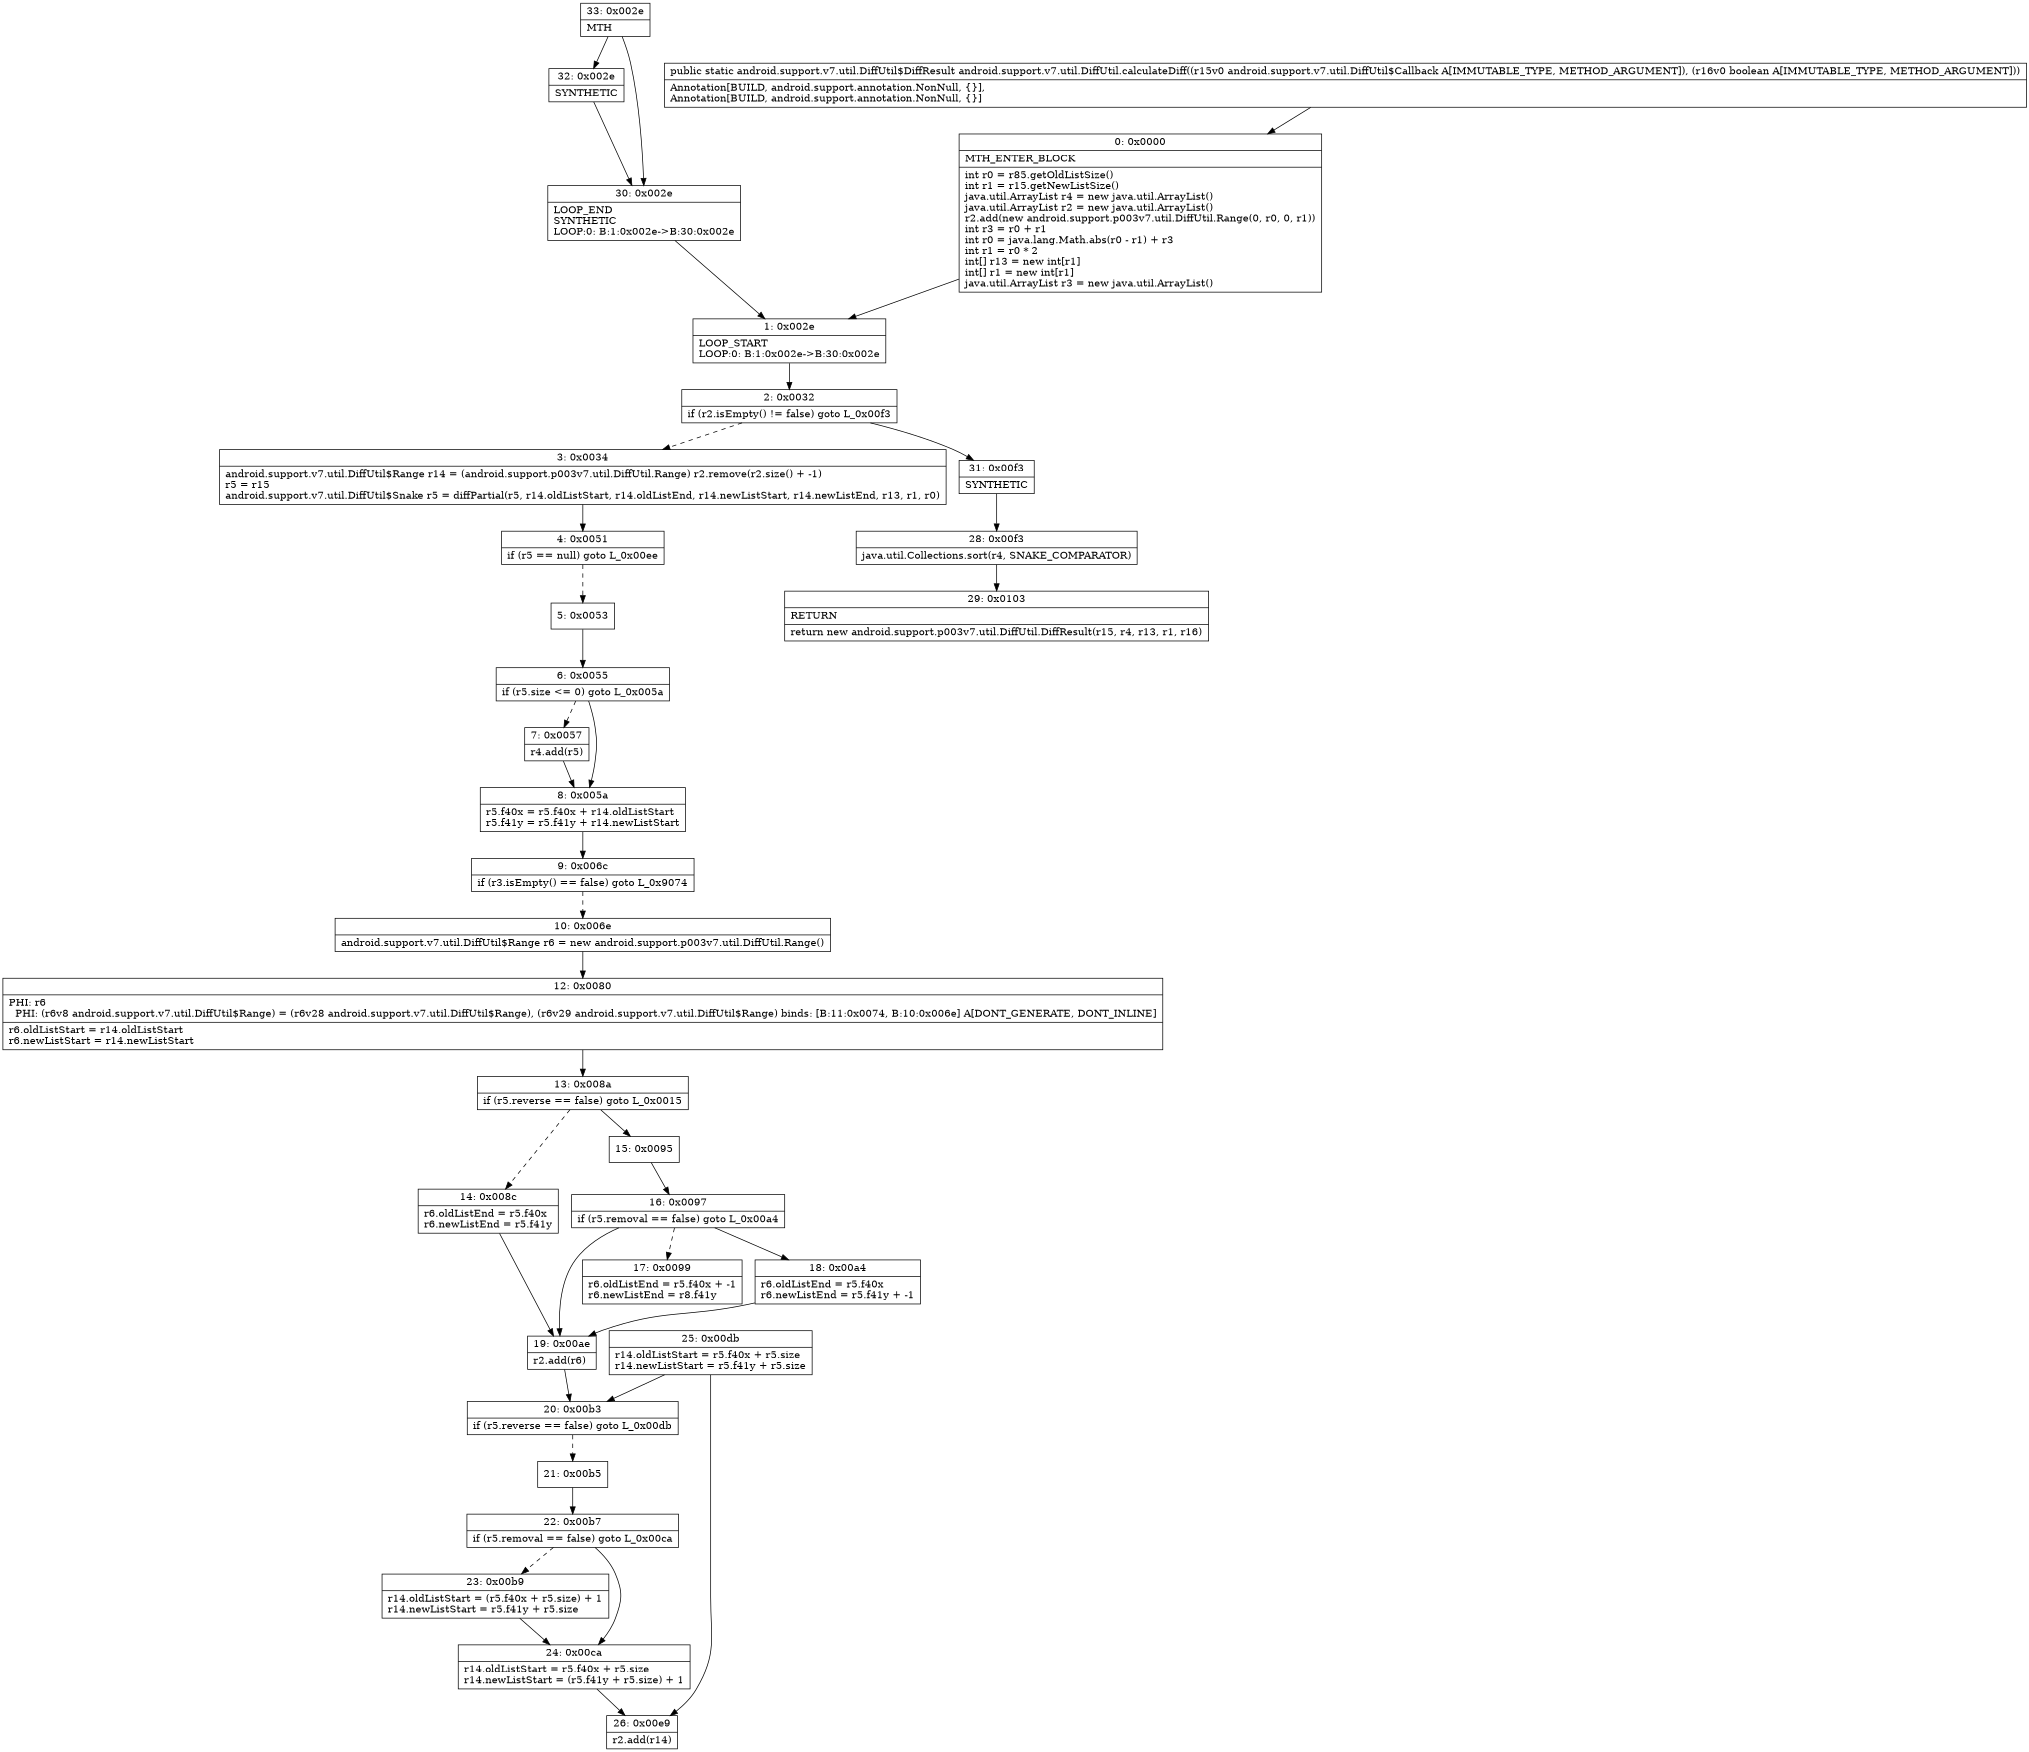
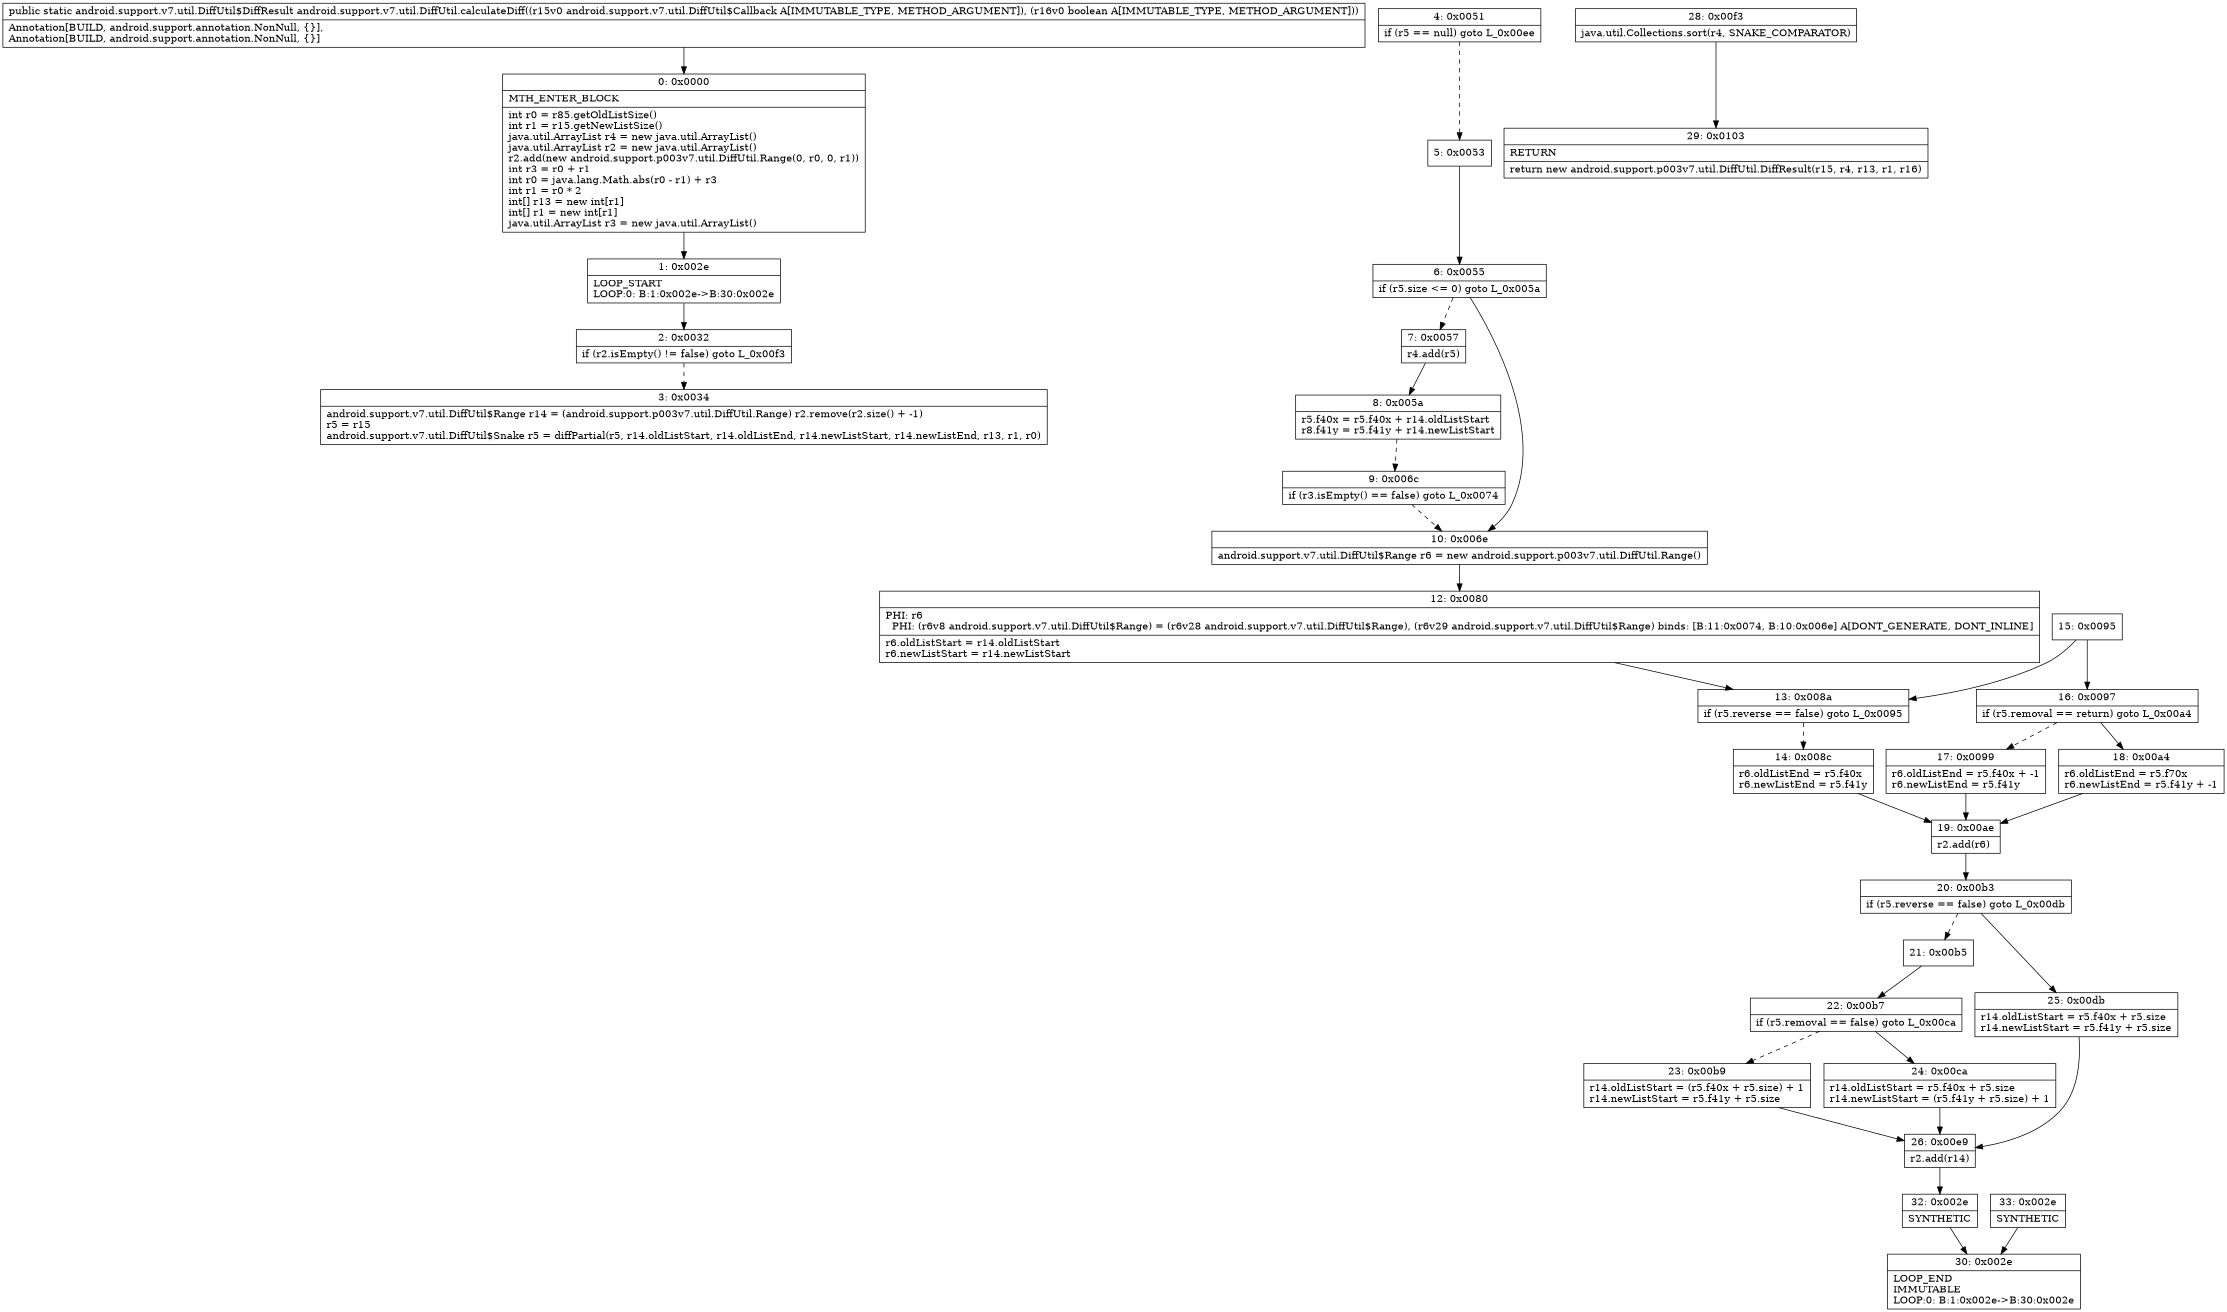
node "33: 0x002e": text "MTH" -> "SYNTHETIC"
edge "33: 0x002e" -> "32: 0x002e": now "26: 0x00e9" -> "32: 0x002e"
node "30: 0x002e": text "SYNTHETIC" -> "IMMUTABLE"
edge "30: 0x002e" -> "1: 0x002e": removed
node "31: 0x00f3": removed
edge "3: 0x0034" -> "4: 0x0051": removed
edge "6: 0x0055" -> "8: 0x005a": now "6: 0x0055" -> "10: 0x006e"
node "8: 0x005a": text "r5.f41y = r5.f41y + r14.newListStart" -> "r8.f41y = r5.f41y + r14.newListStart"
edge "8: 0x005a" -> "9: 0x006c": style solid -> dashed
node "9: 0x006c": text "if (r3.isEmpty() == false) goto L_0x9074" -> "if (r3.isEmpty() == false) goto L_0x0074"
node "13: 0x008a": text "if (r5.reverse == false) goto L_0x0015" -> "if (r5.reverse == false) goto L_0x0095"
edge "13: 0x008a" -> "15: 0x0095": reversed
node "16: 0x0097": text "if (r5.removal == false) goto L_0x00a4" -> "if (r5.removal == return) goto L_0x00a4"
edge "16: 0x0097" -> "19: 0x00ae": now "17: 0x0099" -> "19: 0x00ae"
node "18: 0x00a4": text "r6.oldListEnd = r5.f40x" -> "r6.oldListEnd = r5.f70x"
node "17: 0x0099": text "r6.newListEnd = r8.f41y" -> "r6.newListEnd = r5.f41y"
edge "25: 0x00db" -> "20: 0x00b3": reversed
edge "23: 0x00b9" -> "24: 0x00ca": now "23: 0x00b9" -> "26: 0x00e9"
